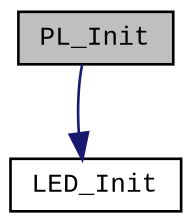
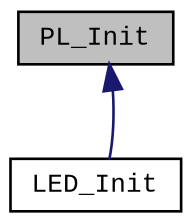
edge "PL_Init" -> "LED_Init": reversed
